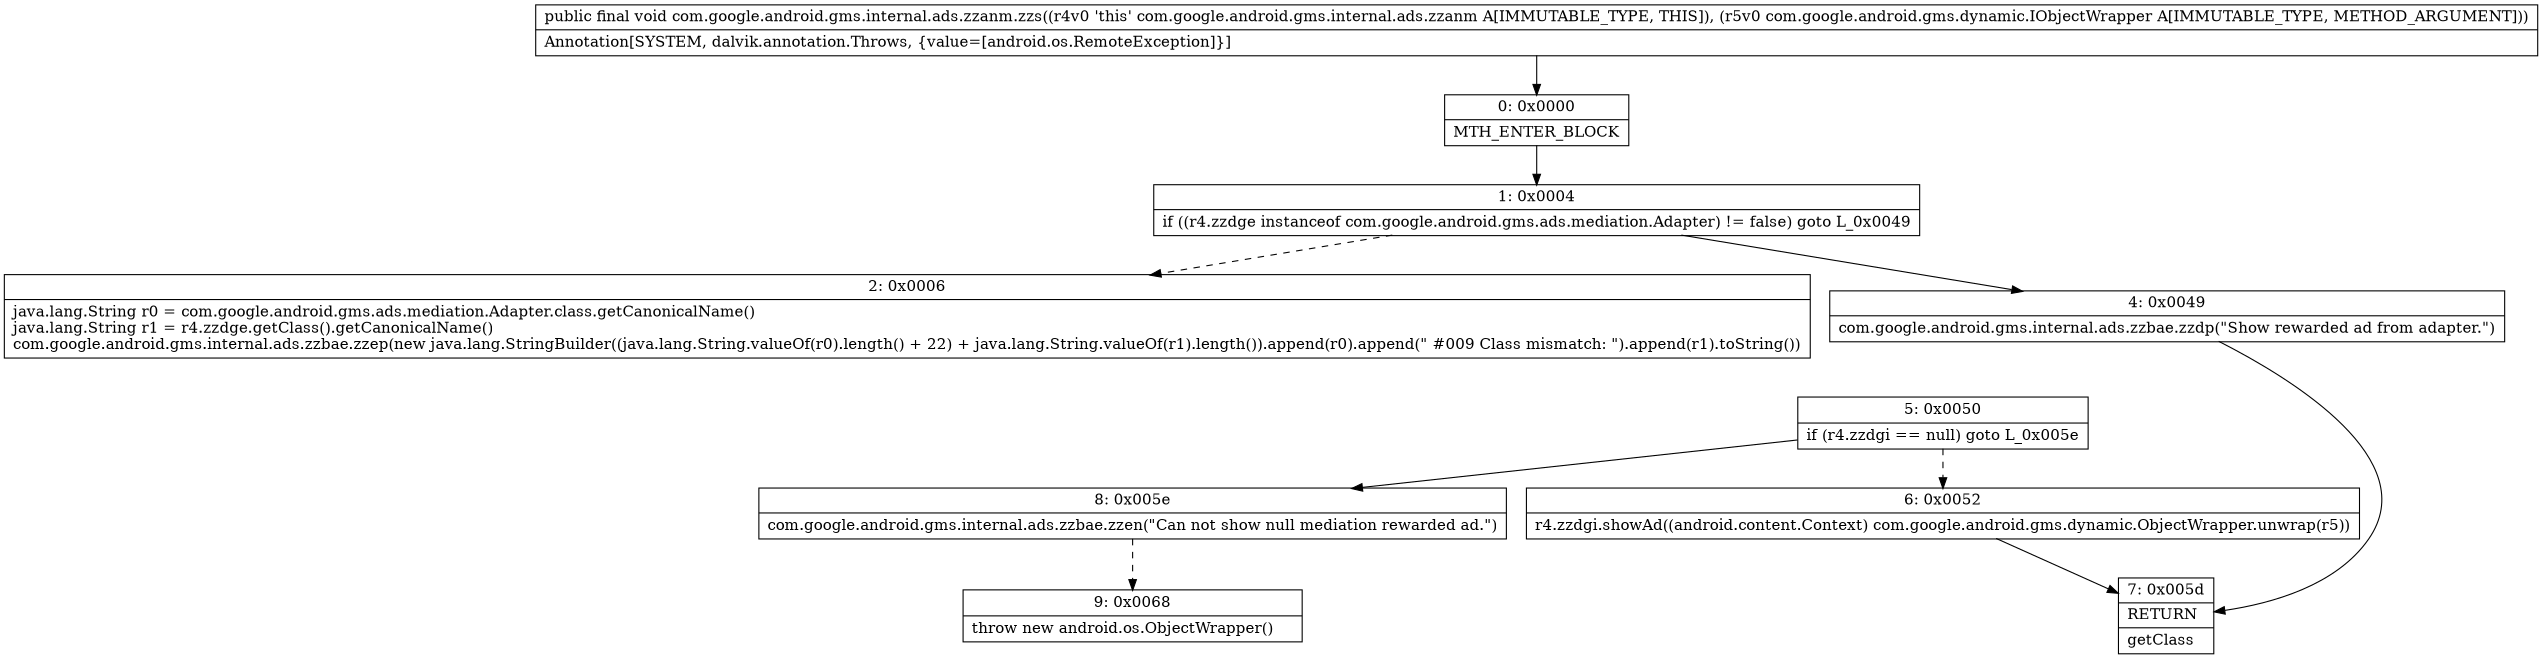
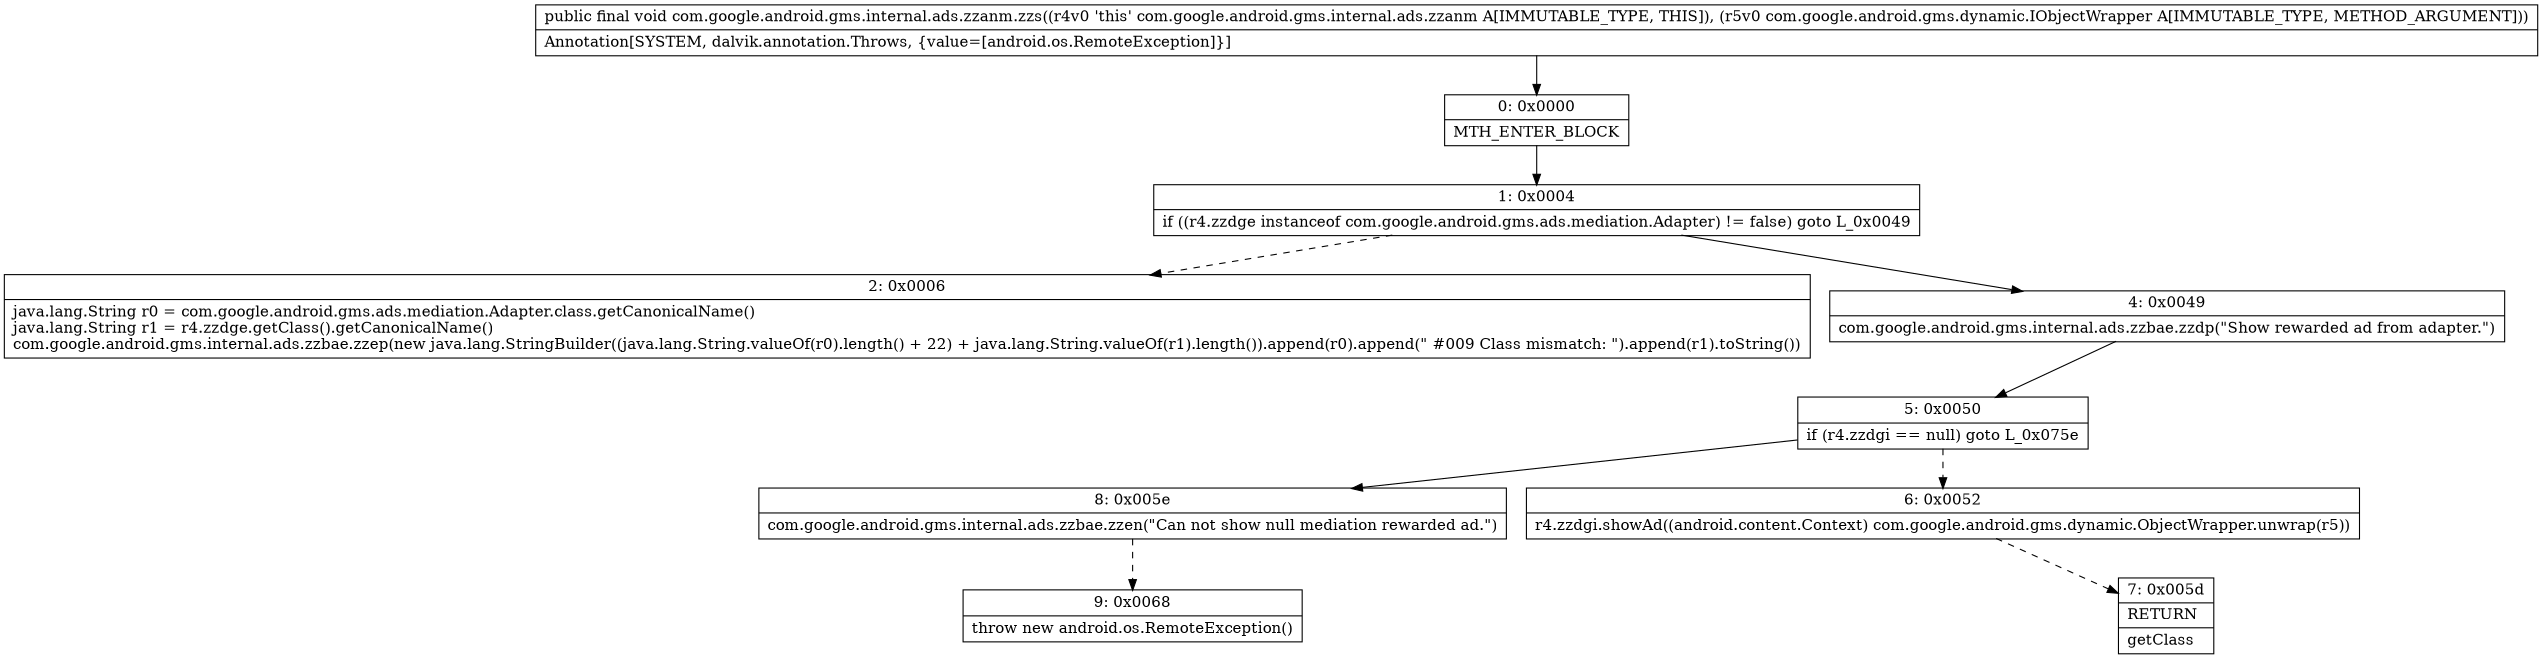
node "5: 0x0050": text "if (r4.zzdgi == null) goto L_0x005e" -> "if (r4.zzdgi == null) goto L_0x075e"
edge "4: 0x0049" -> "7: 0x005d": now "4: 0x0049" -> "5: 0x0050"
edge "6: 0x0052" -> "7: 0x005d": style solid -> dashed
node "9: 0x0068": text "throw new android.os.ObjectWrapper()" -> "throw new android.os.RemoteException()"
